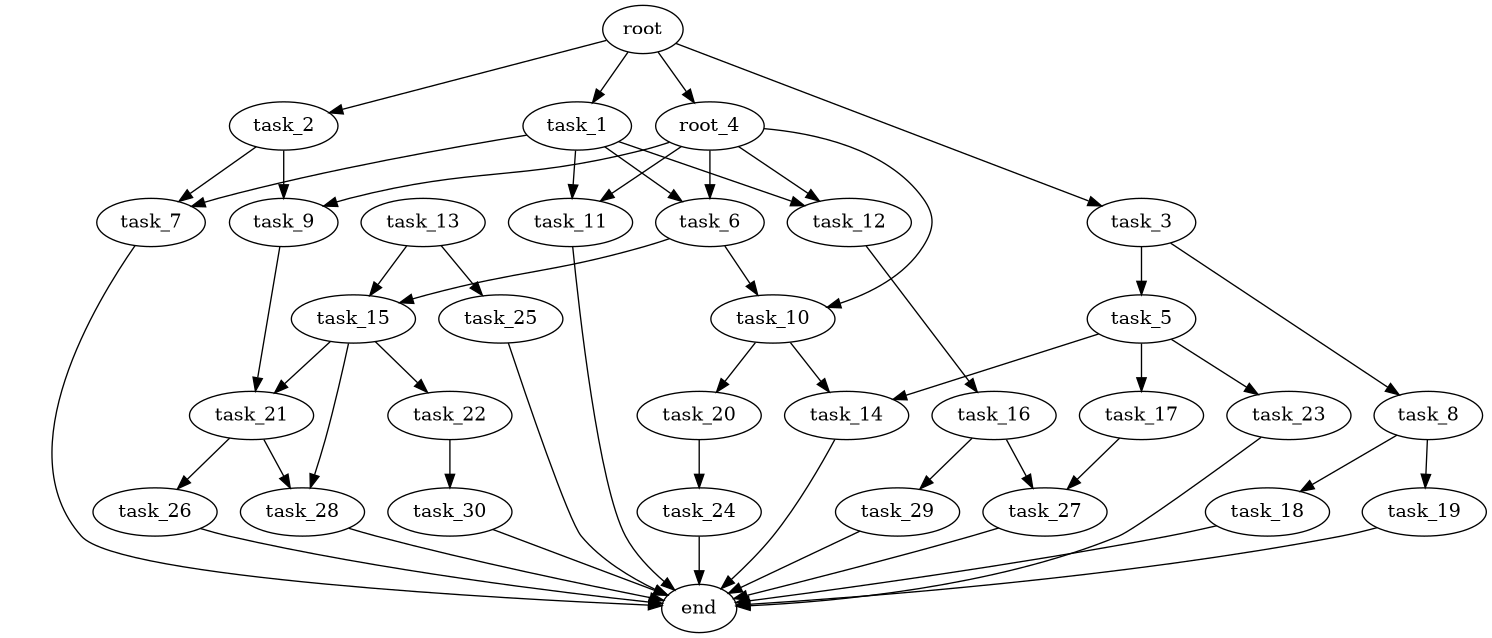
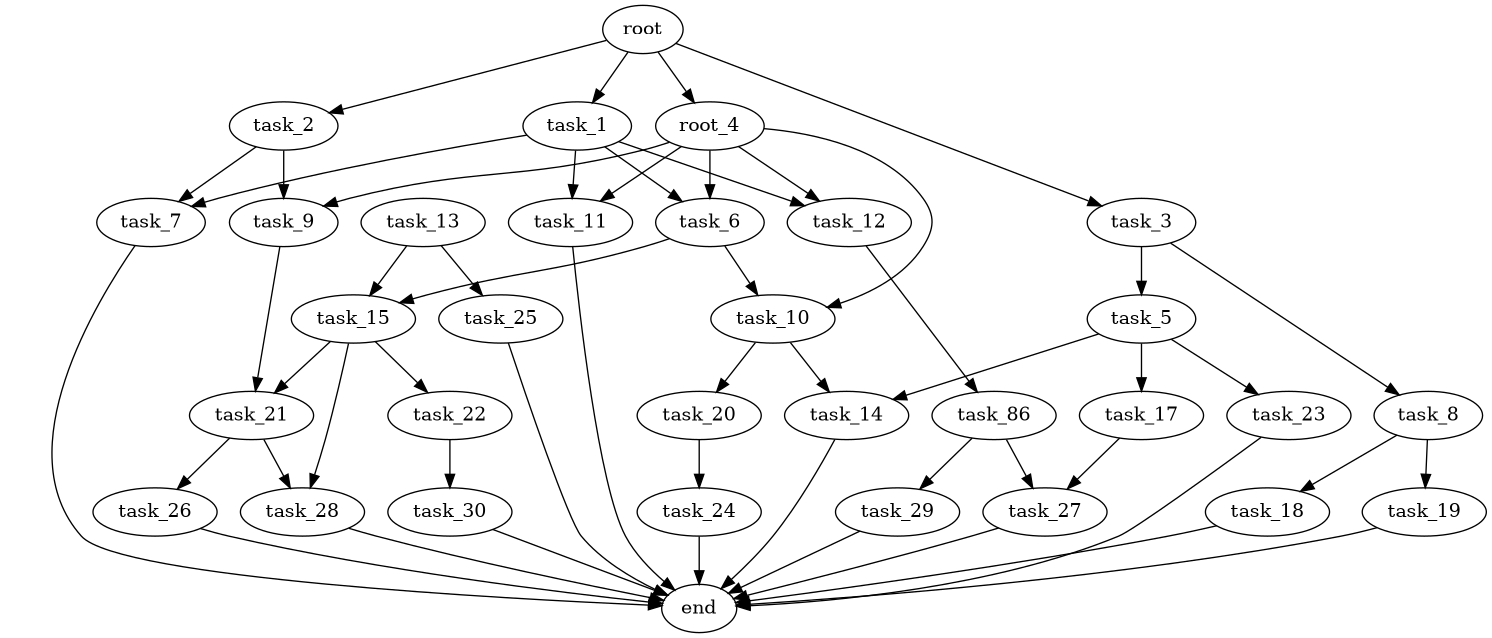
node "task_16": label "task_16" -> "task_86"
